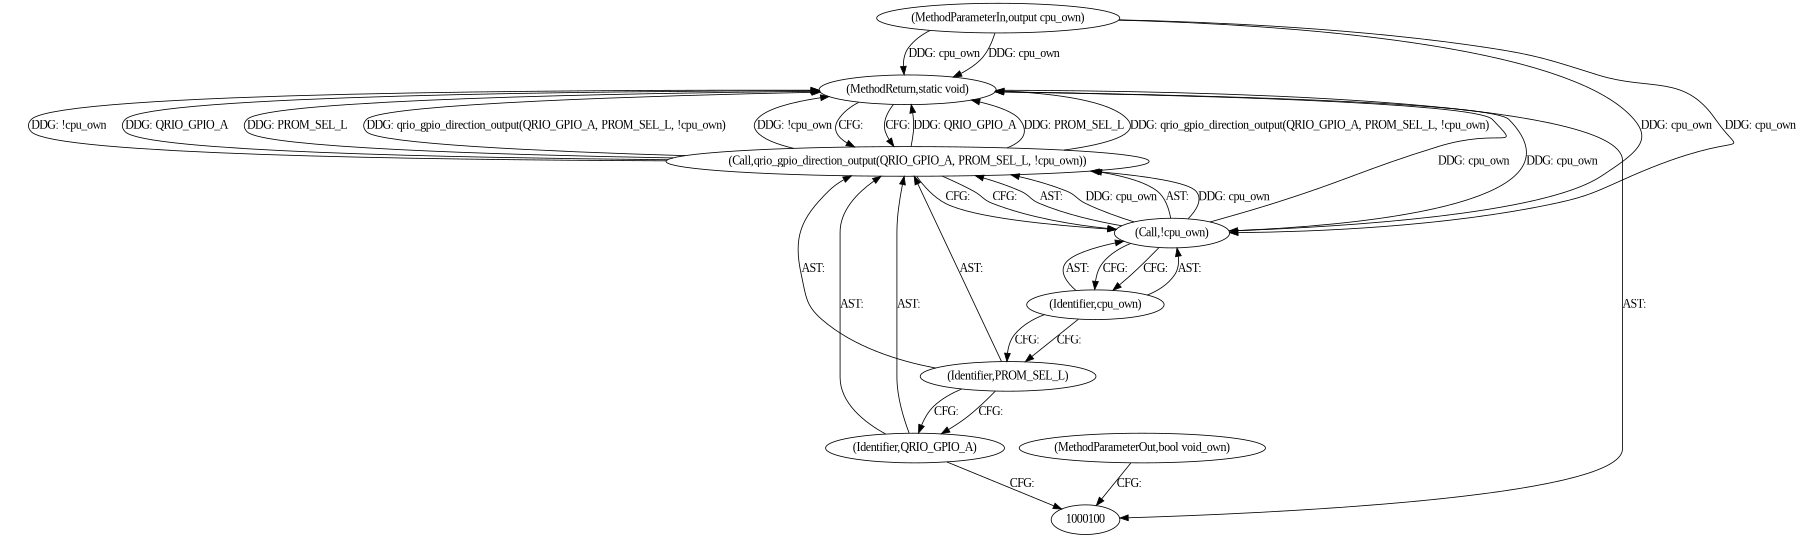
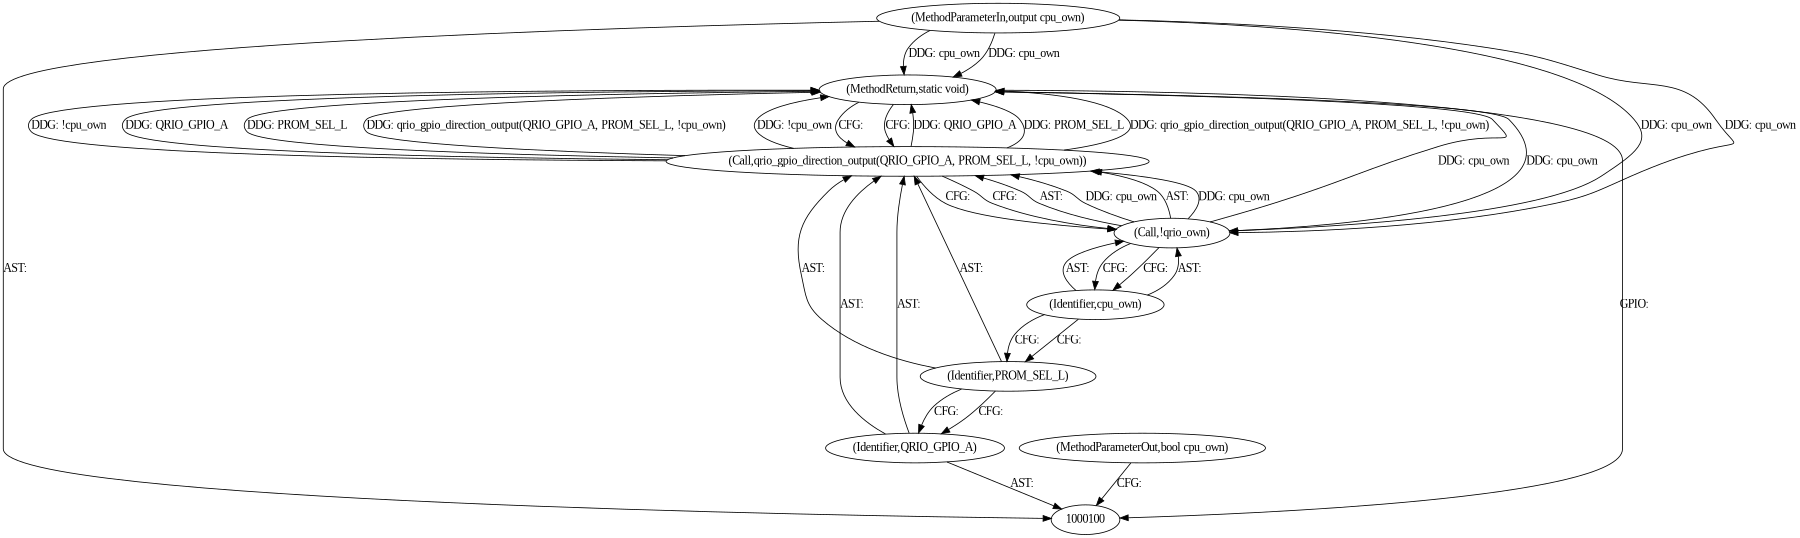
node "(Call,!cpu_own)": label "(Call,!cpu_own)" -> "(Call,!qrio_own)"
edge "(MethodReturn,static void)" -> "1000100": label "AST: " -> "GPIO: "
edge "(MethodParameterIn,output cpu_own)" -> "1000100": added, label "AST:"
node "(MethodParameterOut,bool void_own)": label "(MethodParameterOut,bool void_own)" -> "(MethodParameterOut,bool cpu_own)"
edge "(Identifier,QRIO_GPIO_A)" -> "1000100": label "CFG: " -> "AST: "
